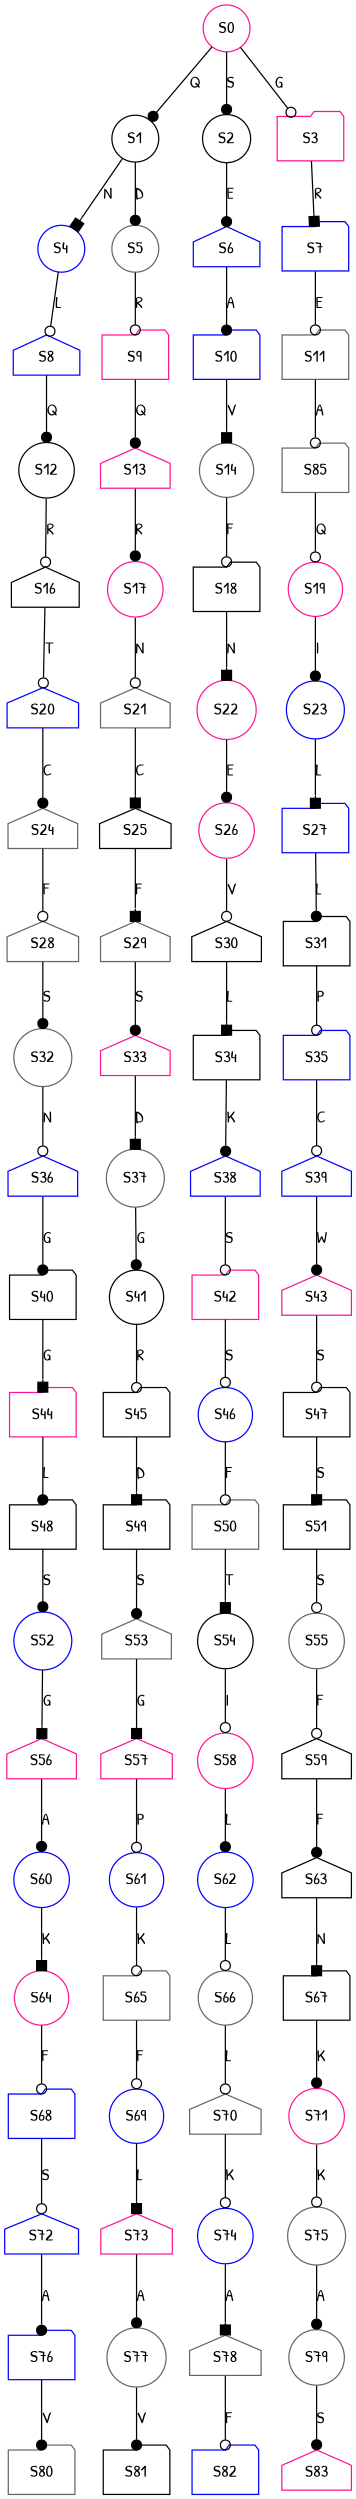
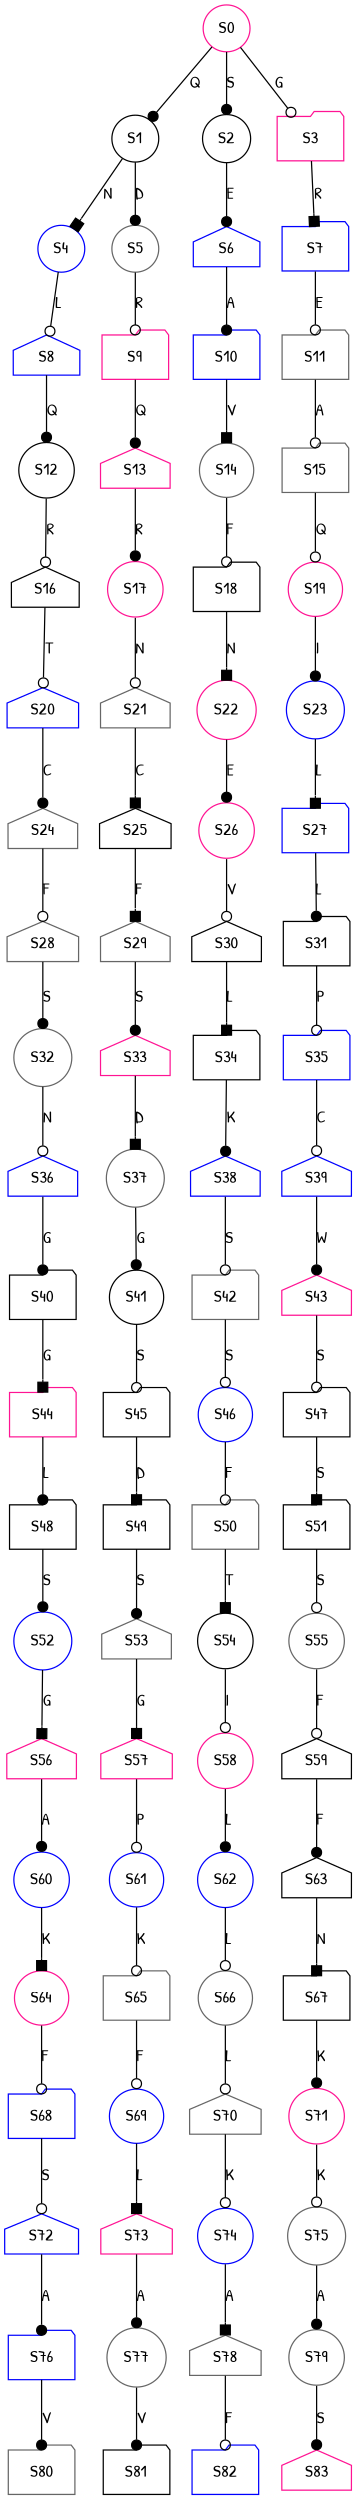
node "S85": label "S85" -> "S15"
node "S42": color deeppink -> gray40
edge "S41" -> "S45": label "R" -> "S"
